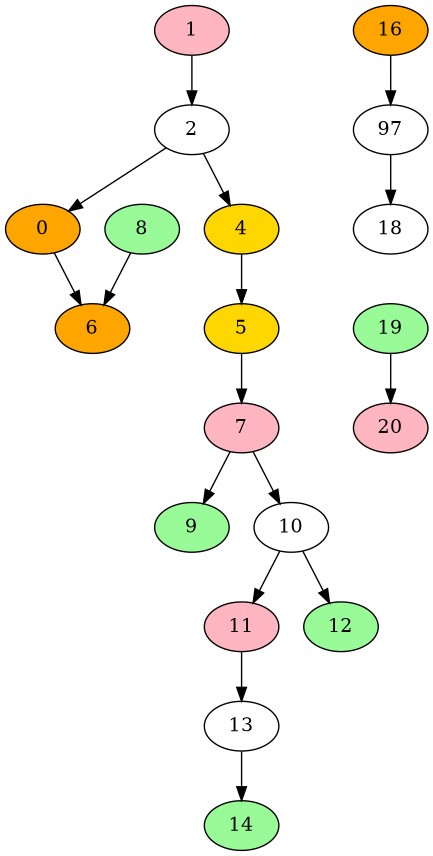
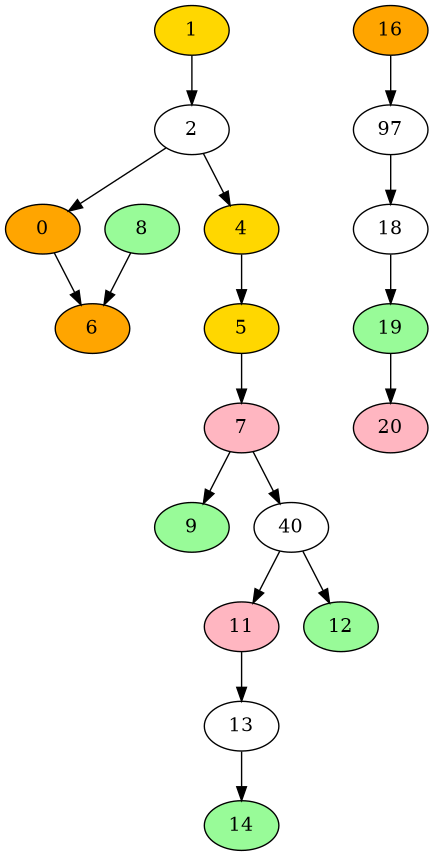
node "1": fillcolor lightpink -> gold
edge "18" -> "19": added
node "10": label "10" -> "40"
